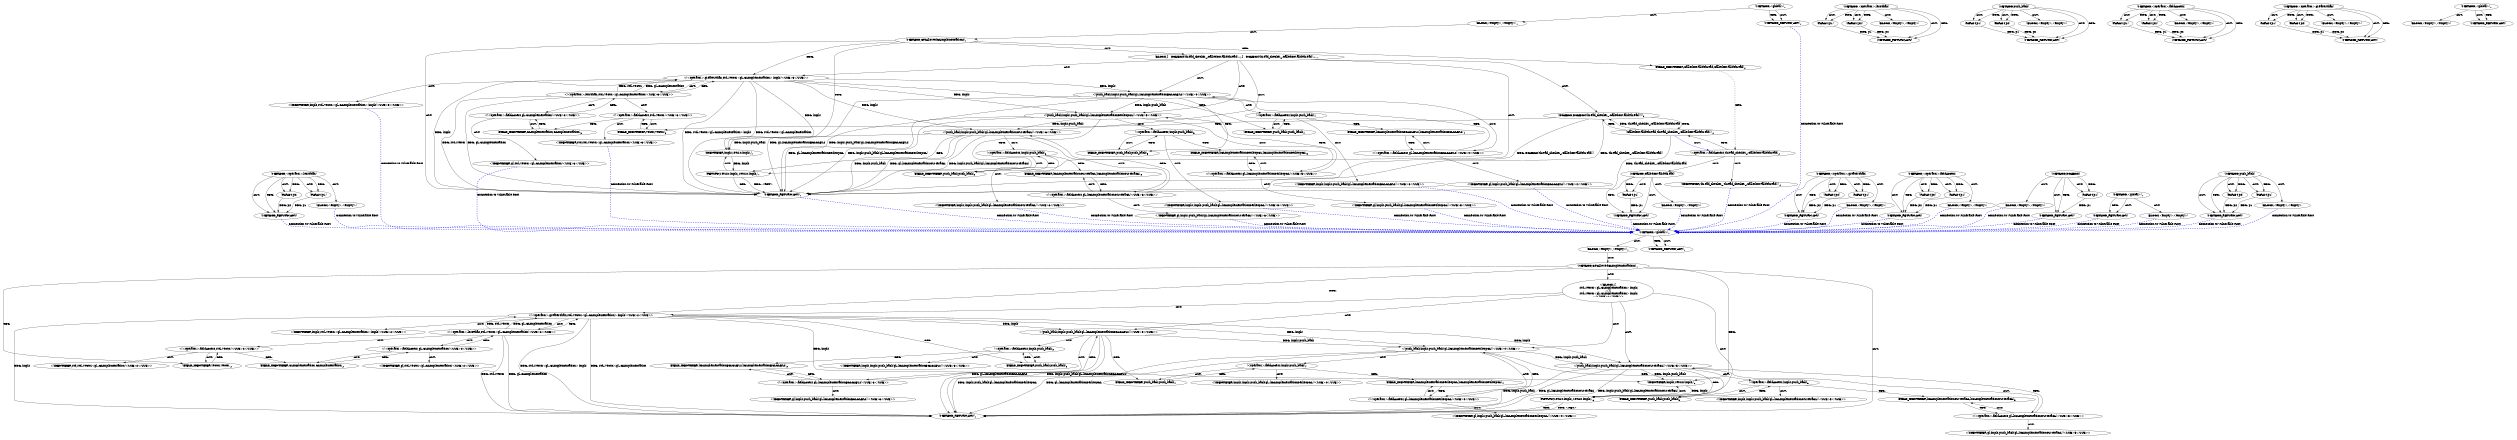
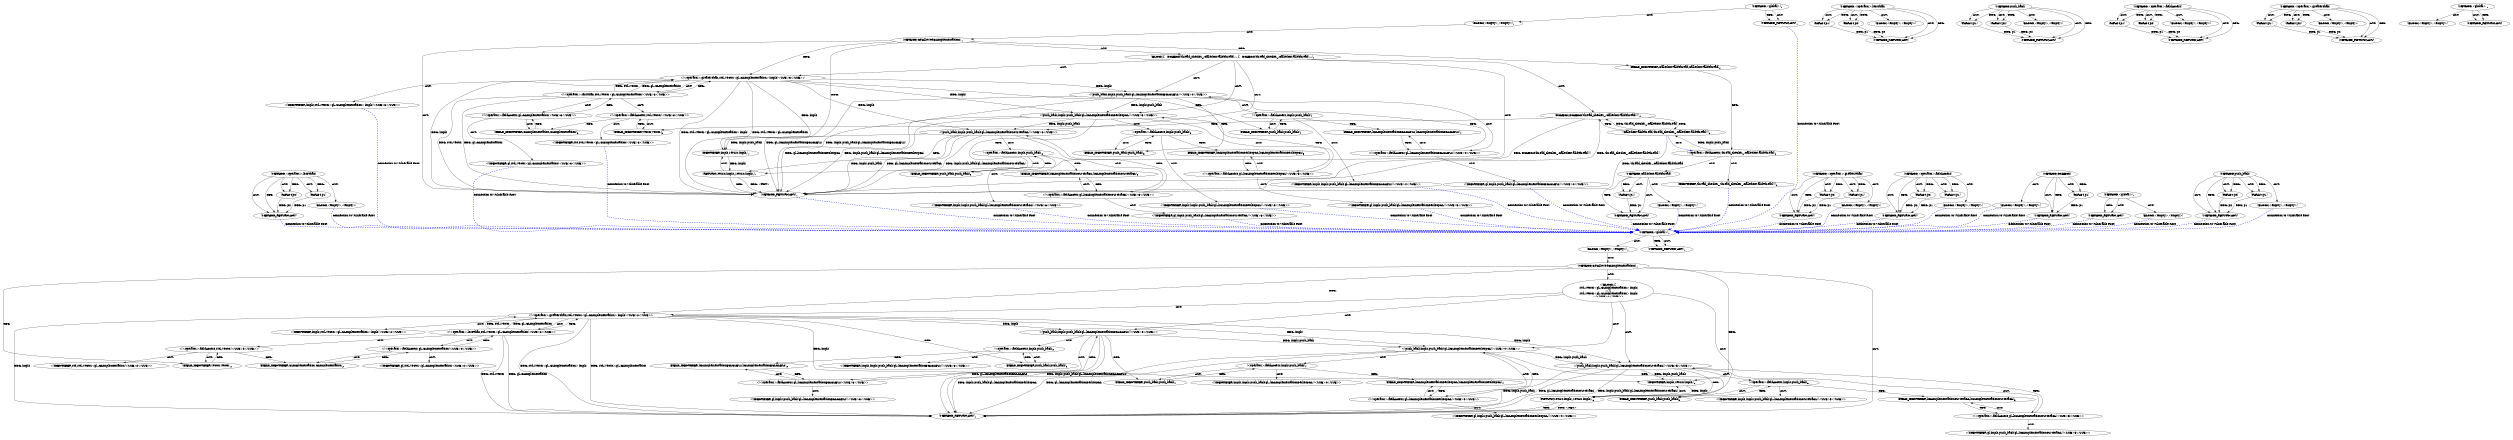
edge "(FIELD_IDENTIFIER,CalledOnValidThread,CalledOnValidThread)" -> "(<operator>.fieldAccess,thread_checker_.CalledOnValidThread)": style dashed -> solid
edge "(<operator>.fieldAccess,thread_checker_.CalledOnValidThread)" -> "(CalledOnValidThread,thread_checker_.CalledOnValidThread())": label "CFG: " -> "DDG: impls.push_back"
